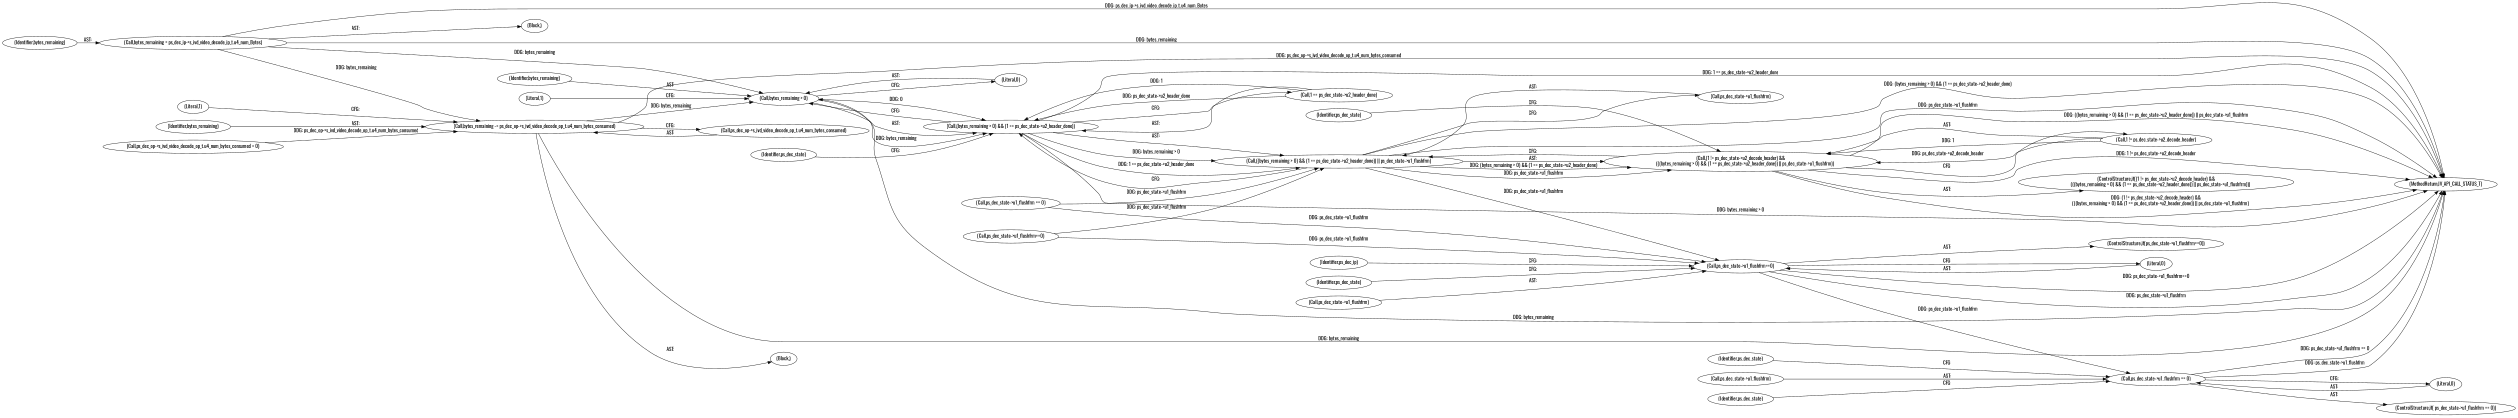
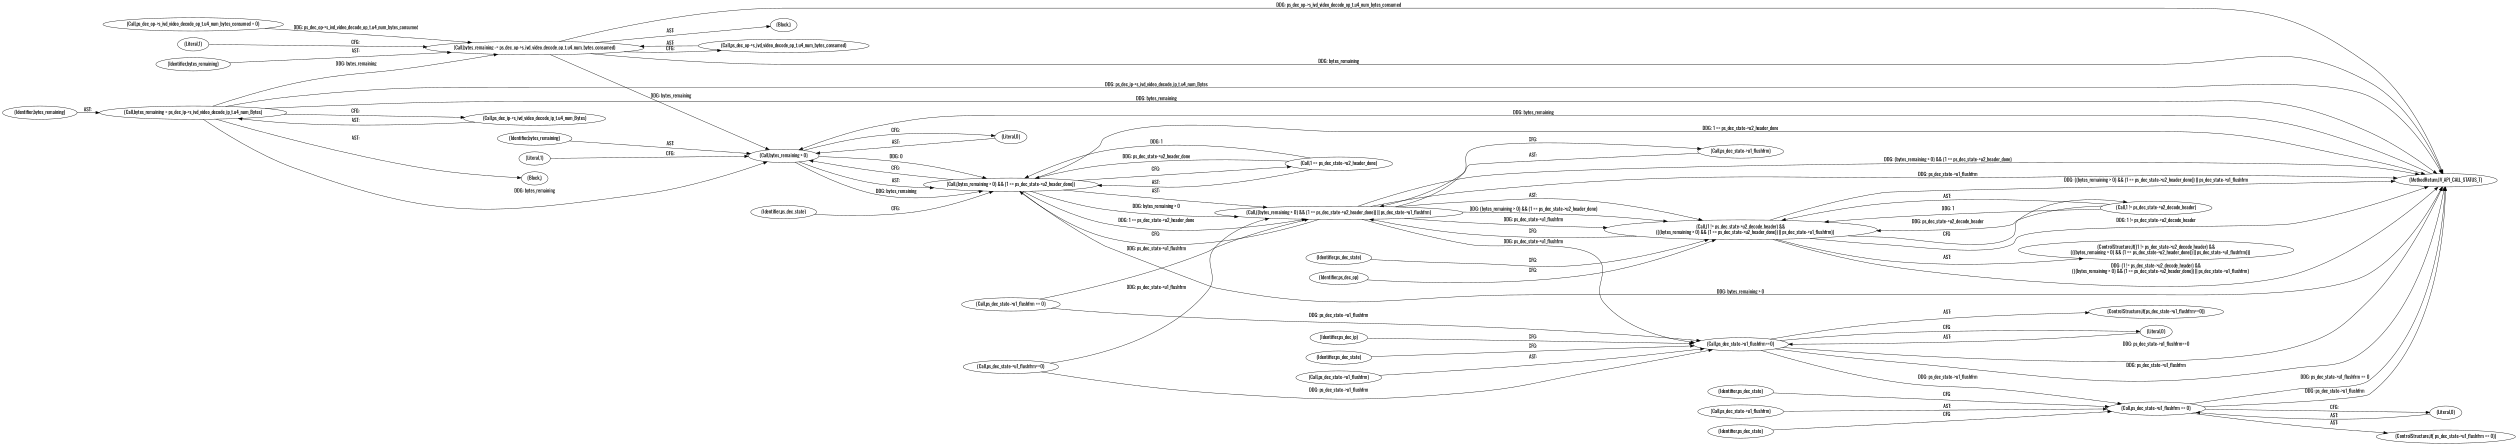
node "(Call,ps_dec_ip->s_ivd_video_decode_ip_t.u4_num_Bytes)": added
node "(Identifier,ps_dec_op)": added
